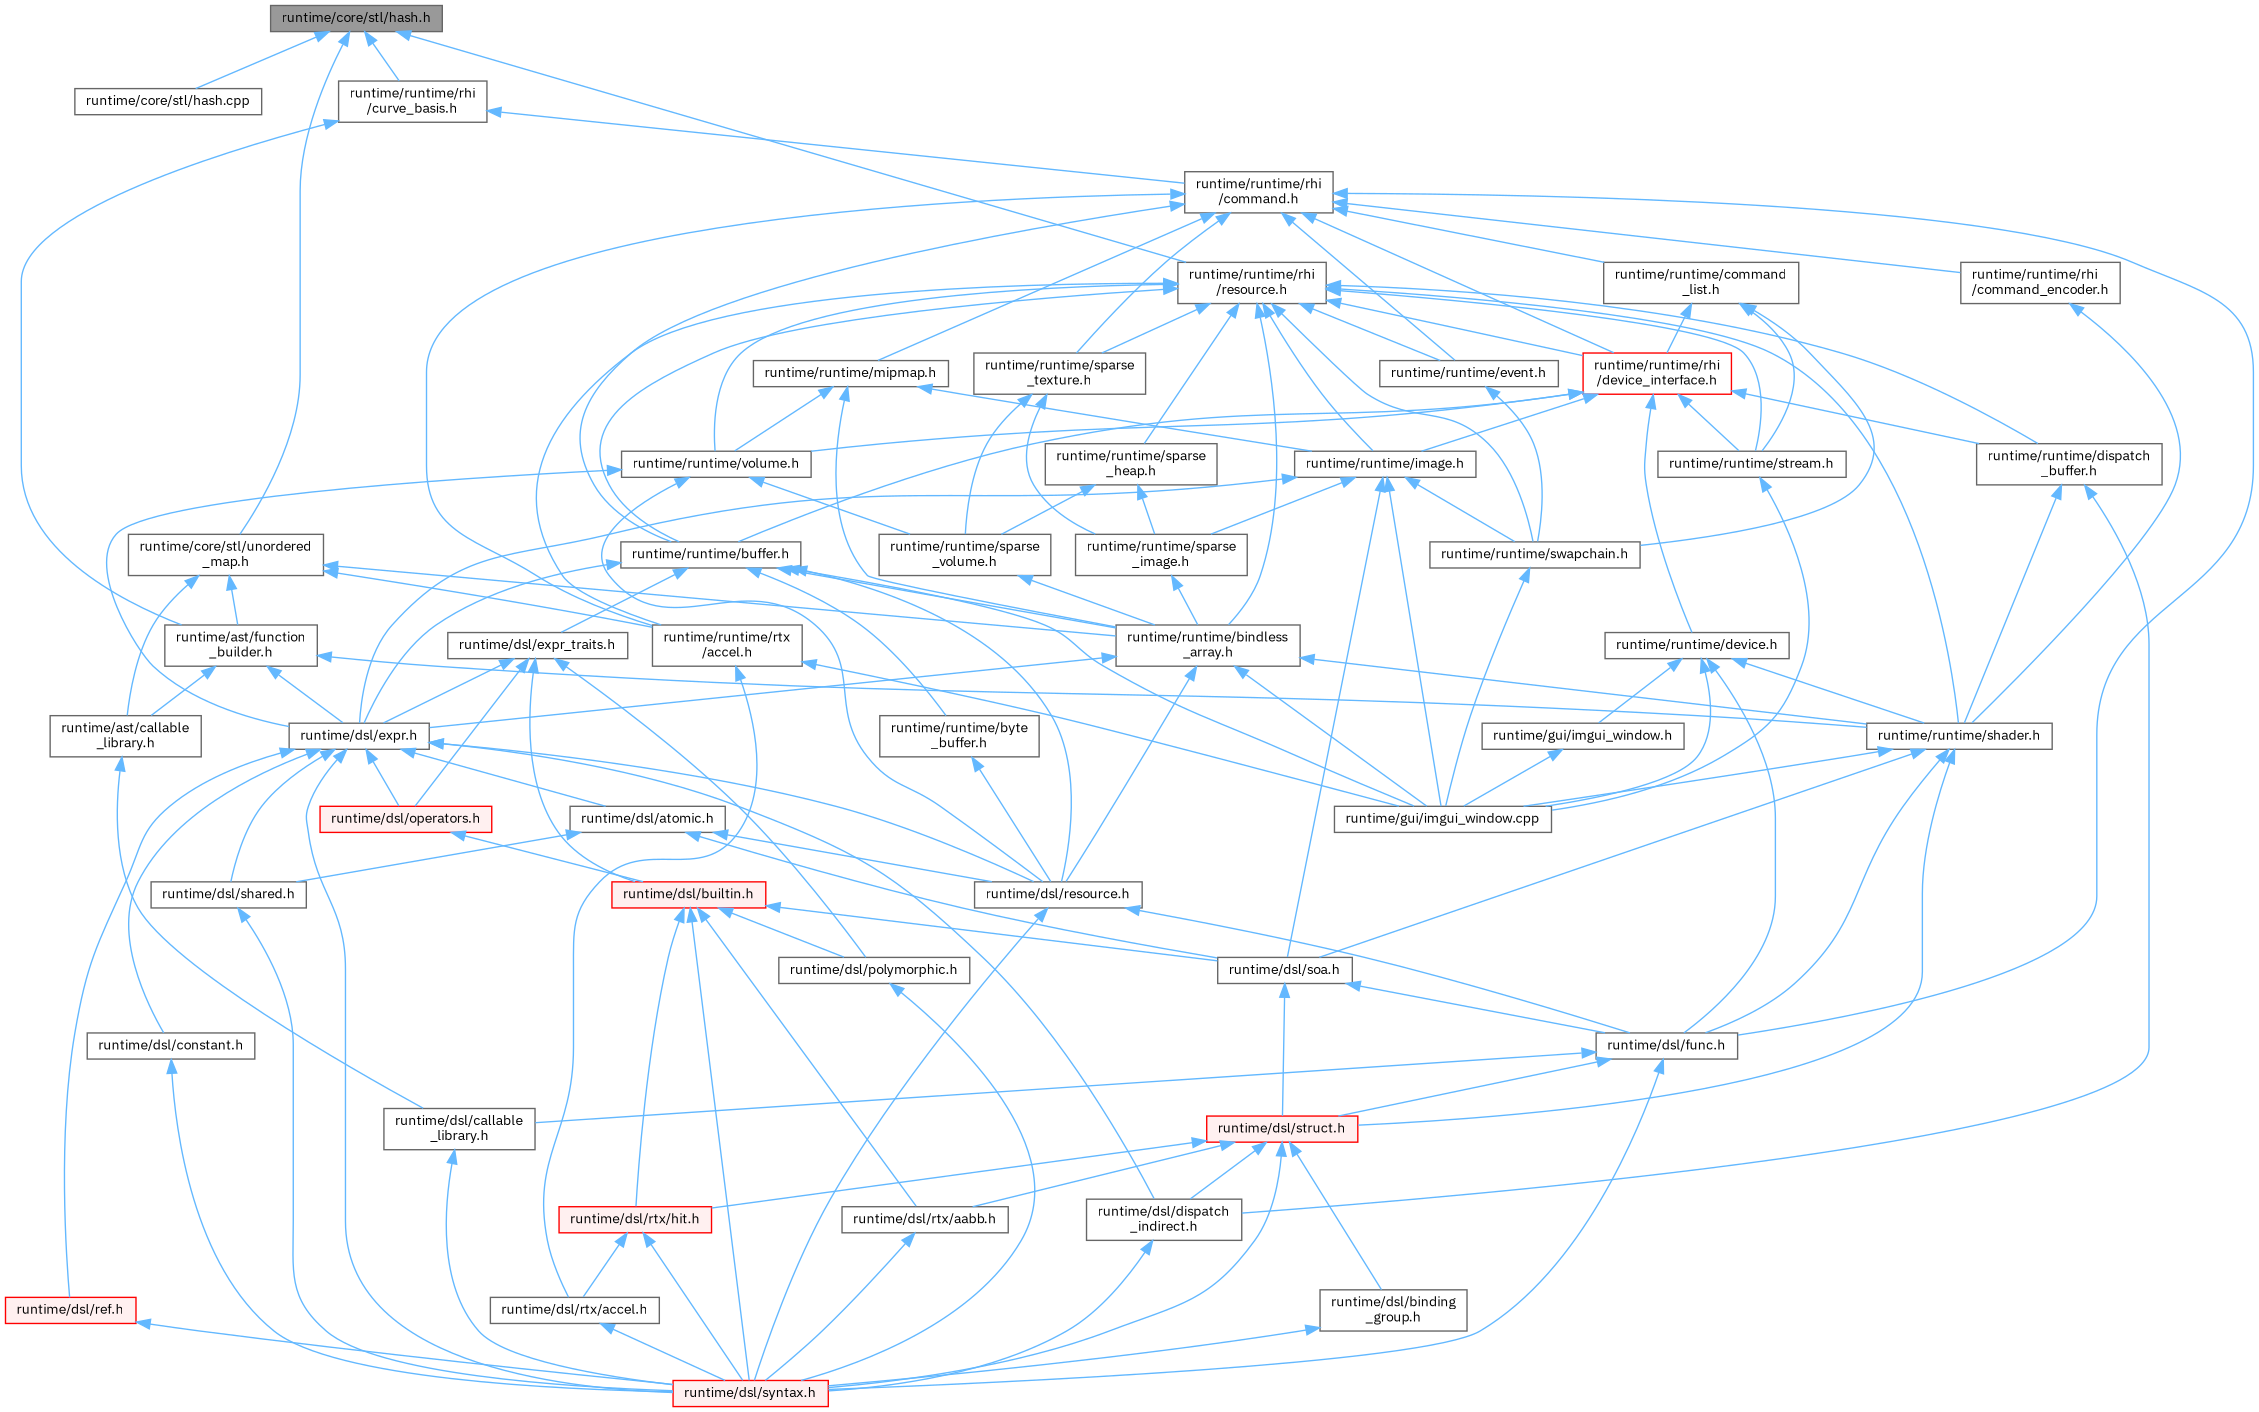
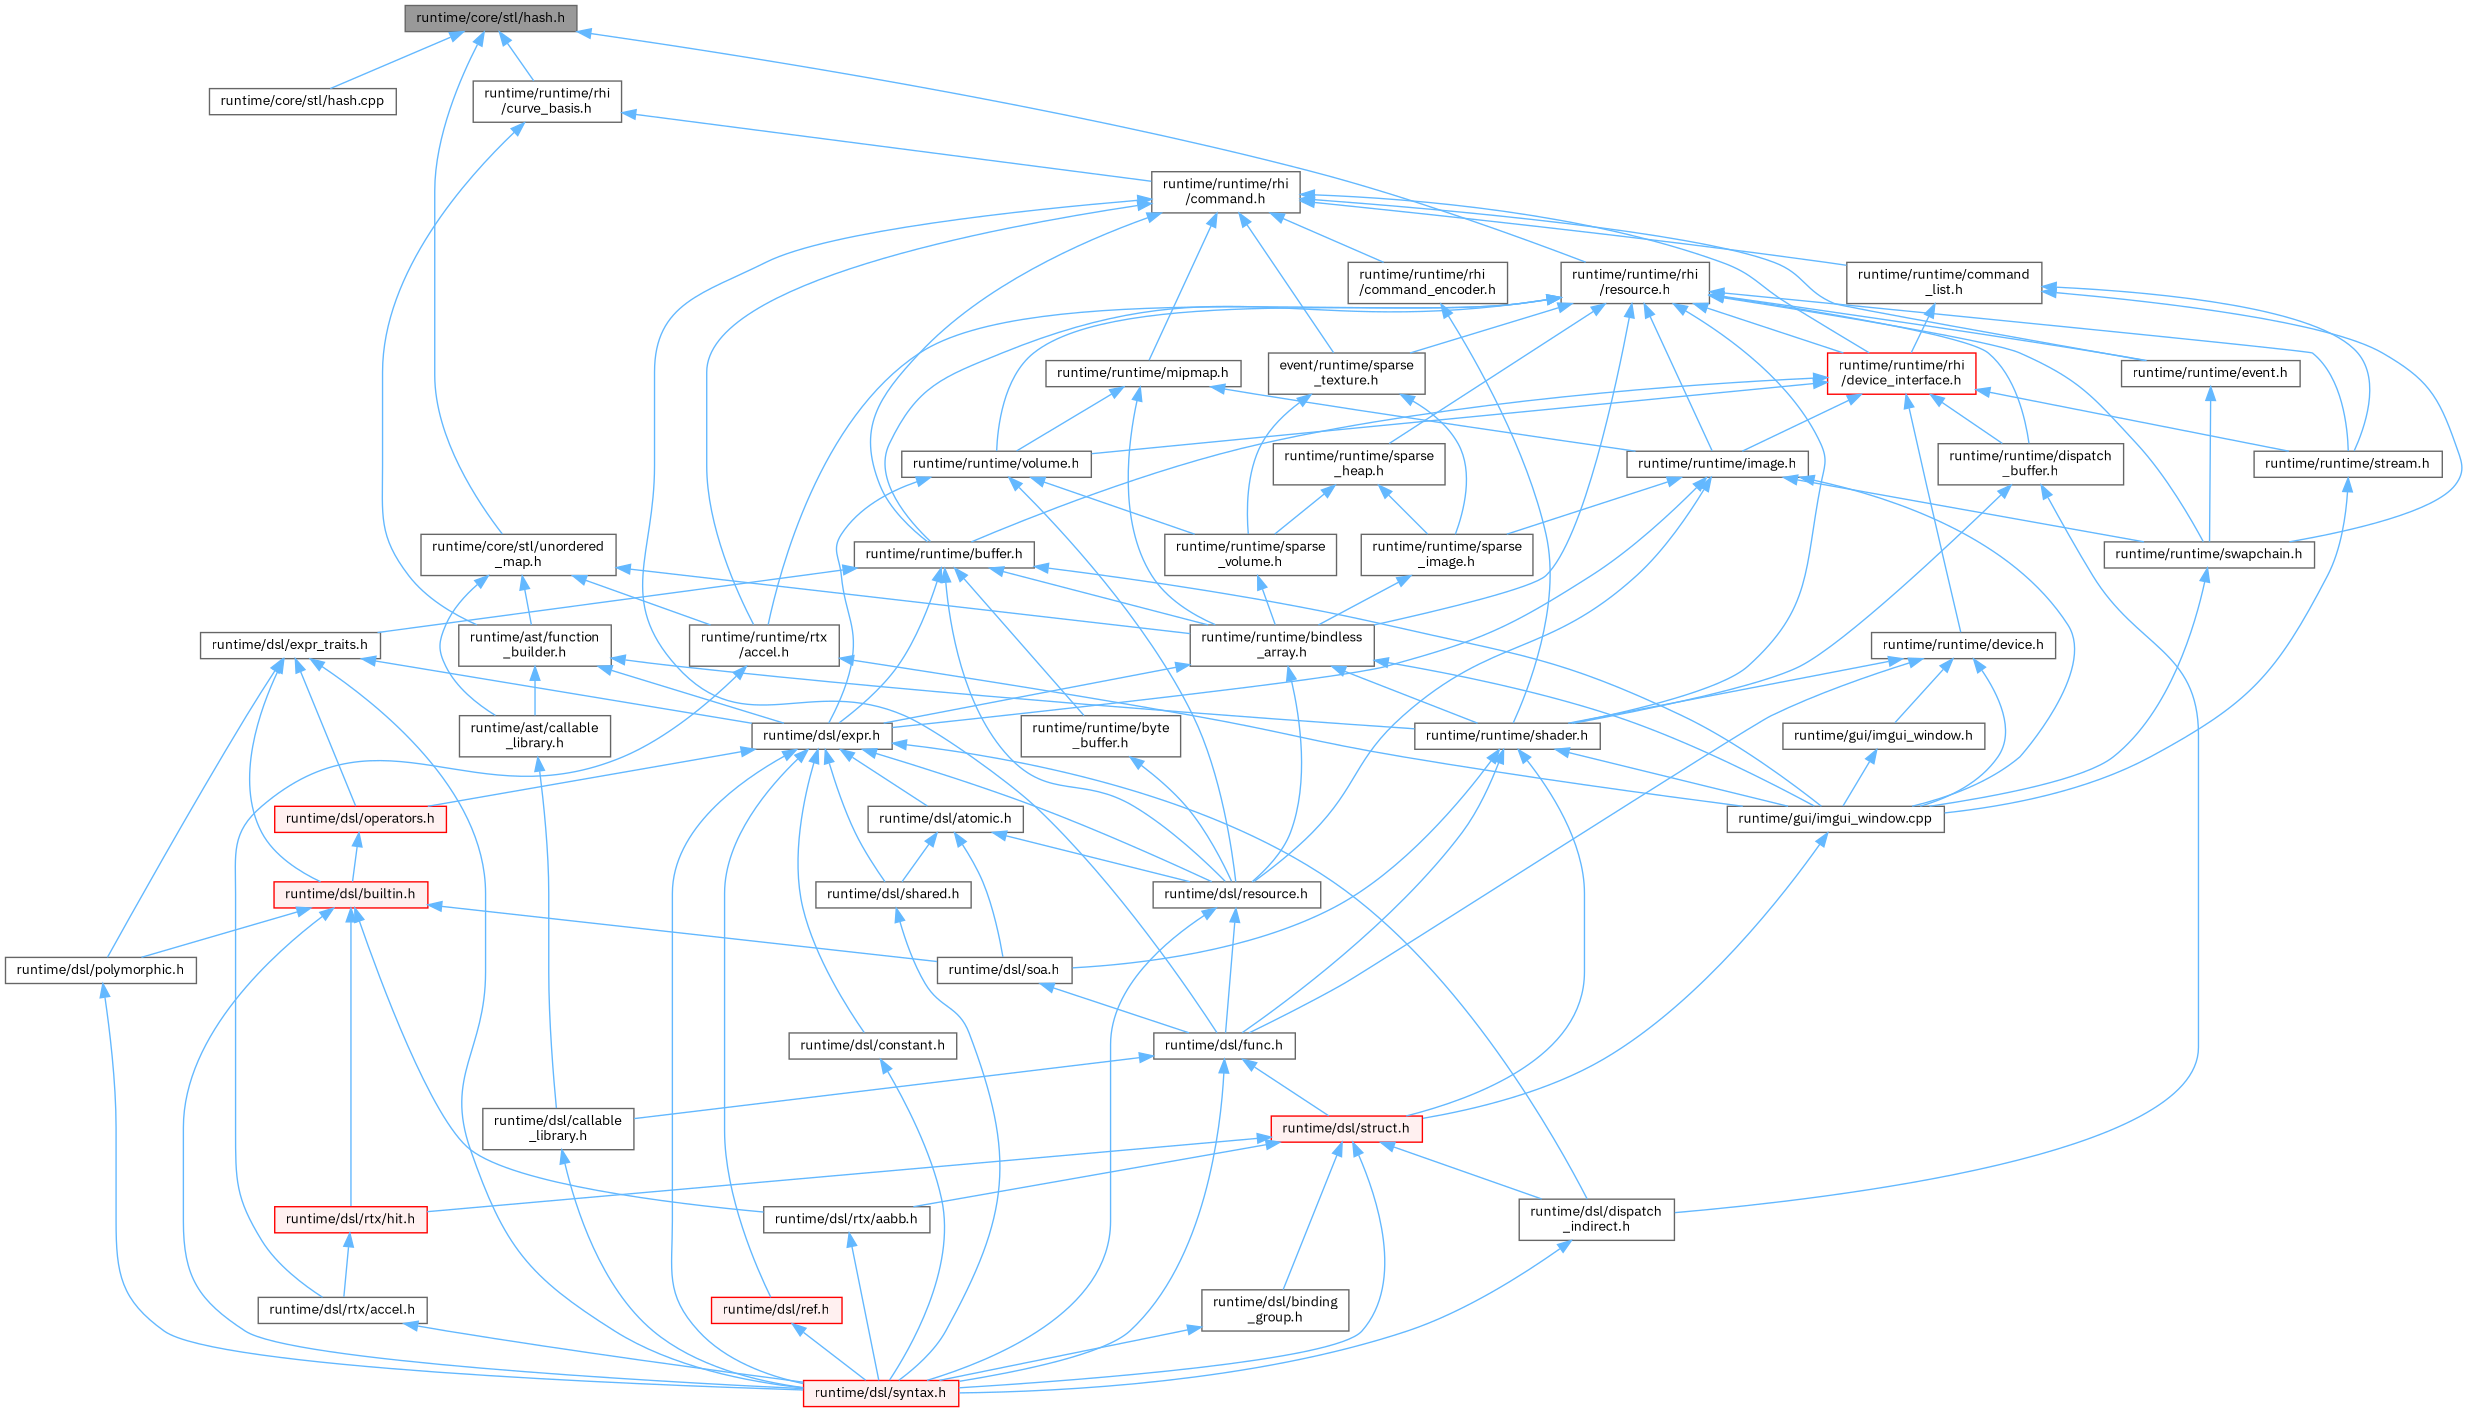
node "runtime/runtime/sparse _texture.h": label "runtime/runtime/sparse _texture.h" -> "event/runtime/sparse _texture.h"
edge "runtime/dsl/soa.h" -> "runtime/runtime/image.h": now "runtime/dsl/resource.h" -> "runtime/runtime/image.h"
edge "runtime/dsl/struct.h" -> "runtime/dsl/soa.h": now "runtime/dsl/struct.h" -> "runtime/gui/imgui_window.cpp"
edge "runtime/dsl/syntax.h" -> "runtime/dsl/rtx/hit.h": now "runtime/dsl/syntax.h" -> "runtime/dsl/expr_traits.h"
